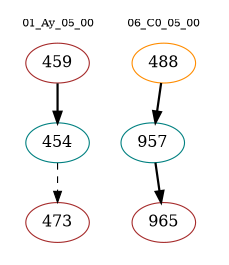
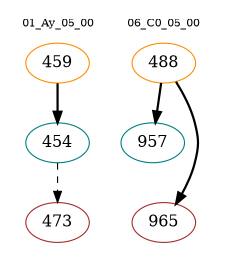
node "459": color brown -> darkorange
edge "957" -> "965": now "488" -> "965"
